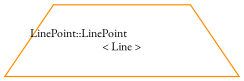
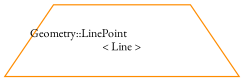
node "LinePoint::LinePoint < Line >": label "LinePoint::LinePoint < Line >" -> "Geometry::LinePoint < Line >"
